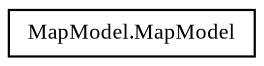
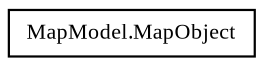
node "MapModel.MapModel": label "MapModel.MapModel" -> "MapModel.MapObject"
